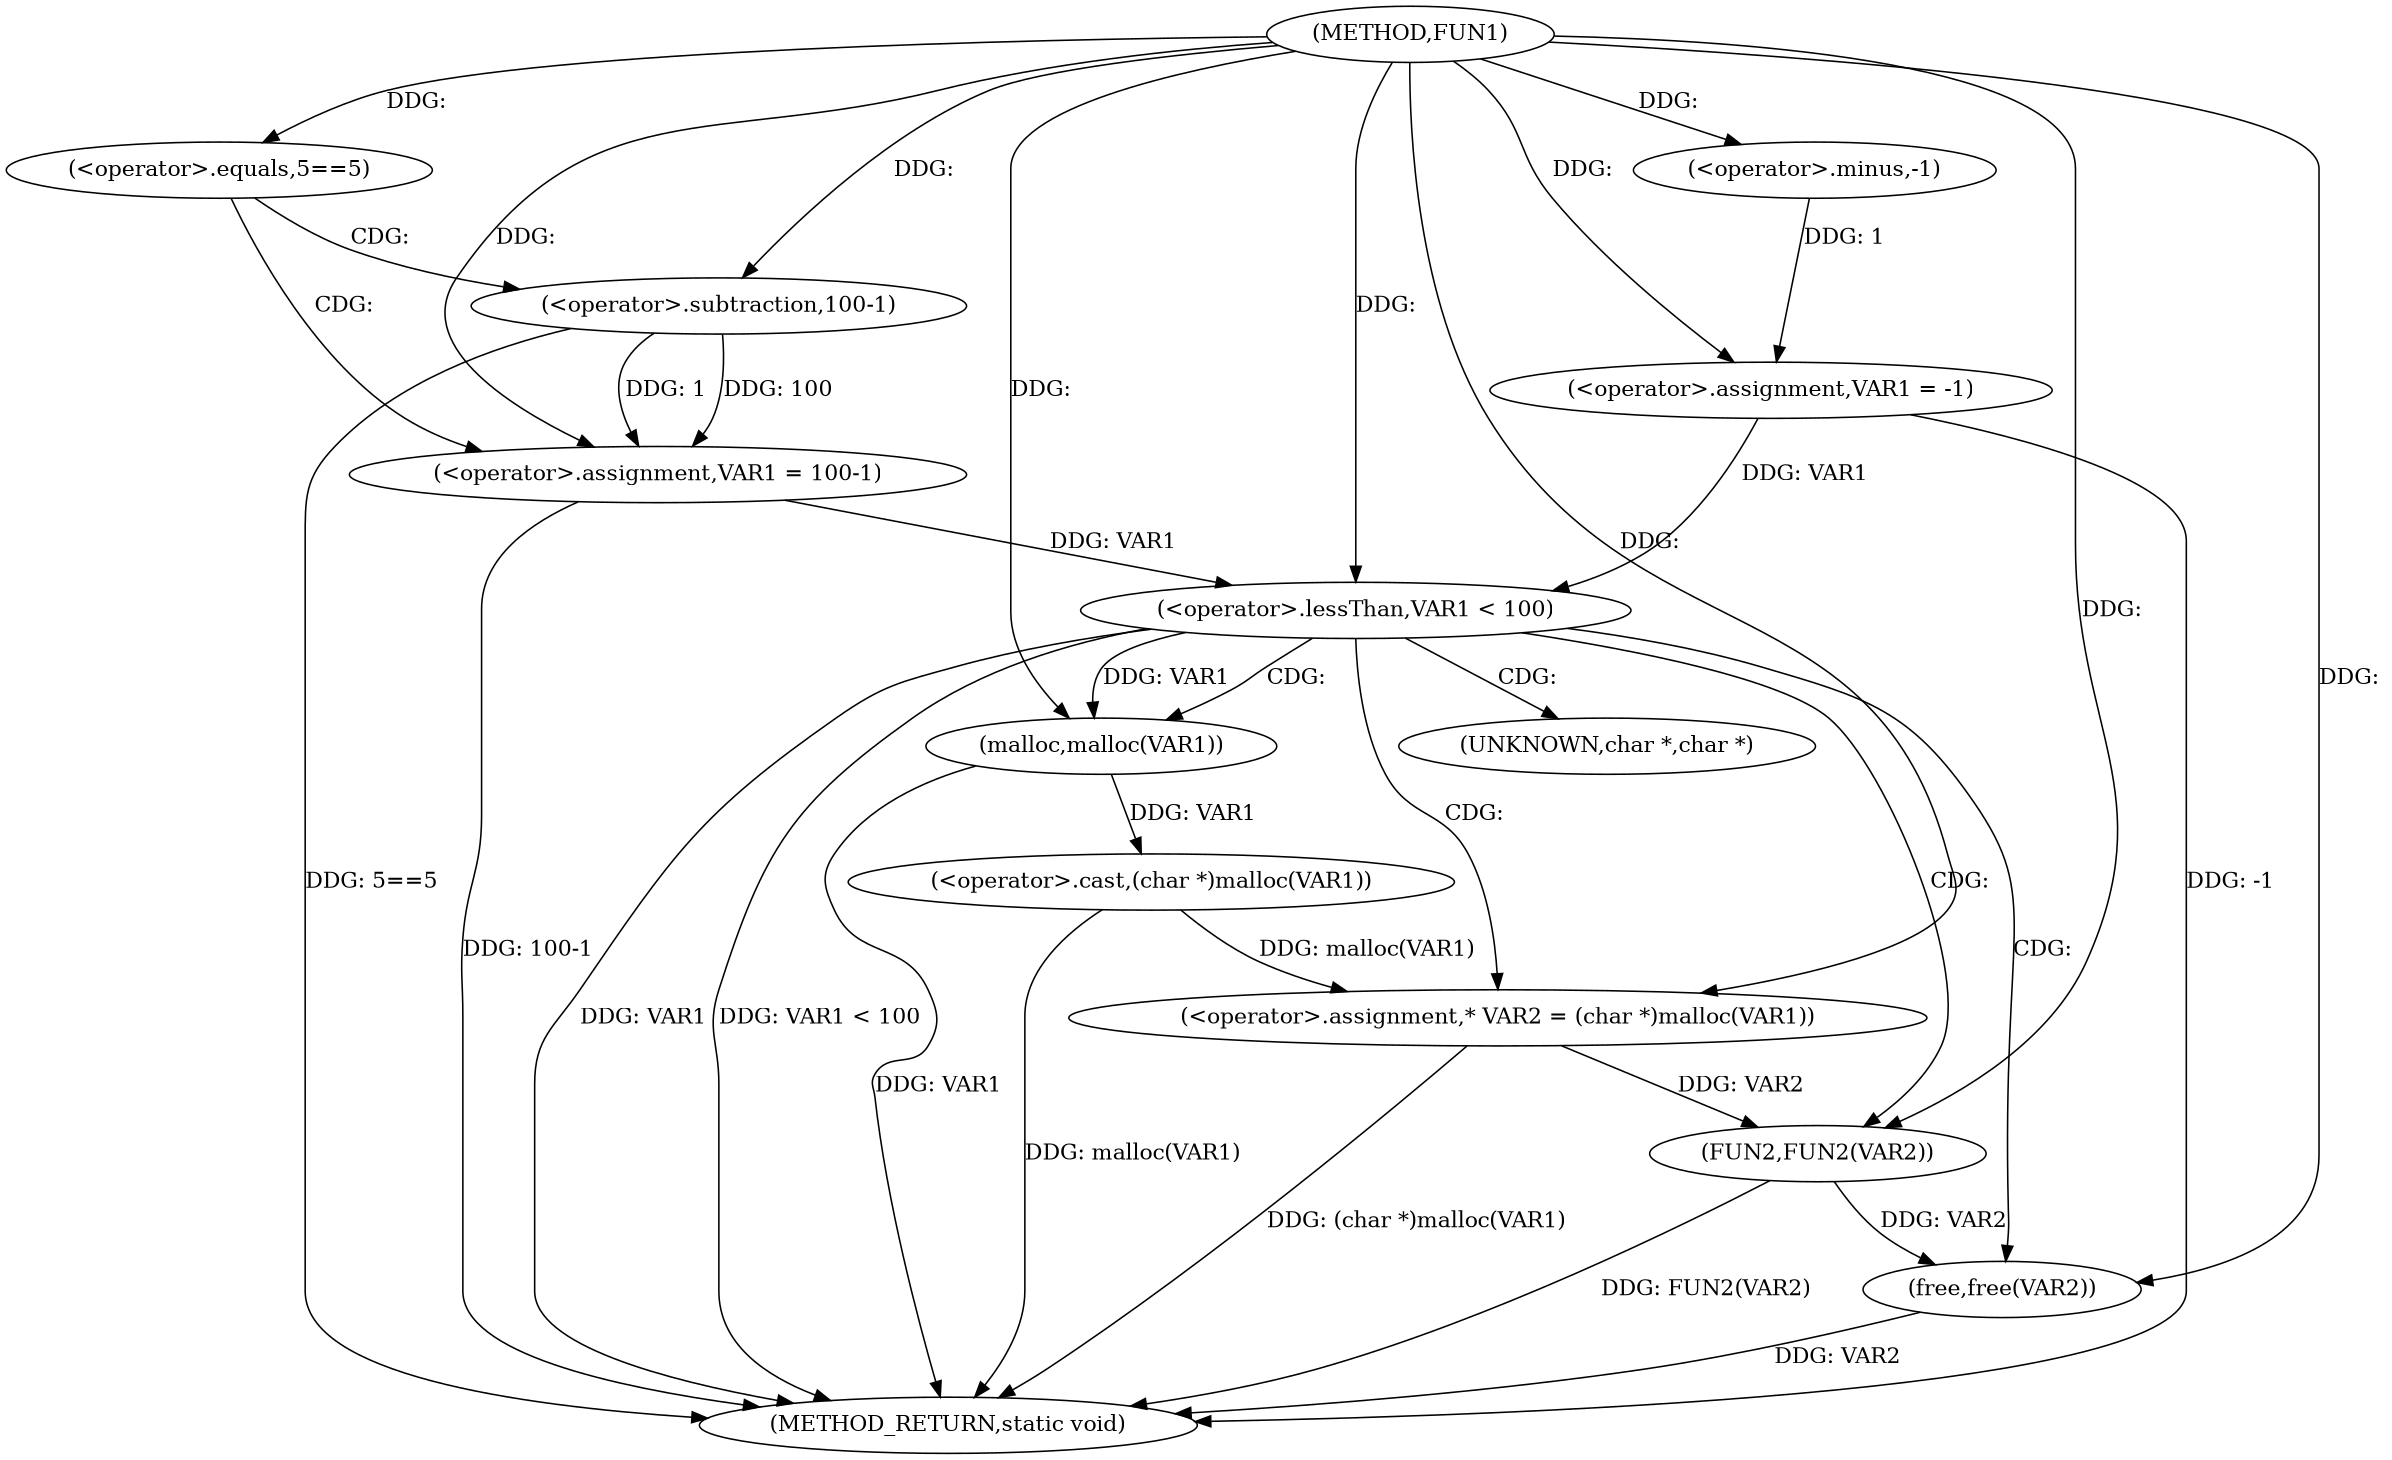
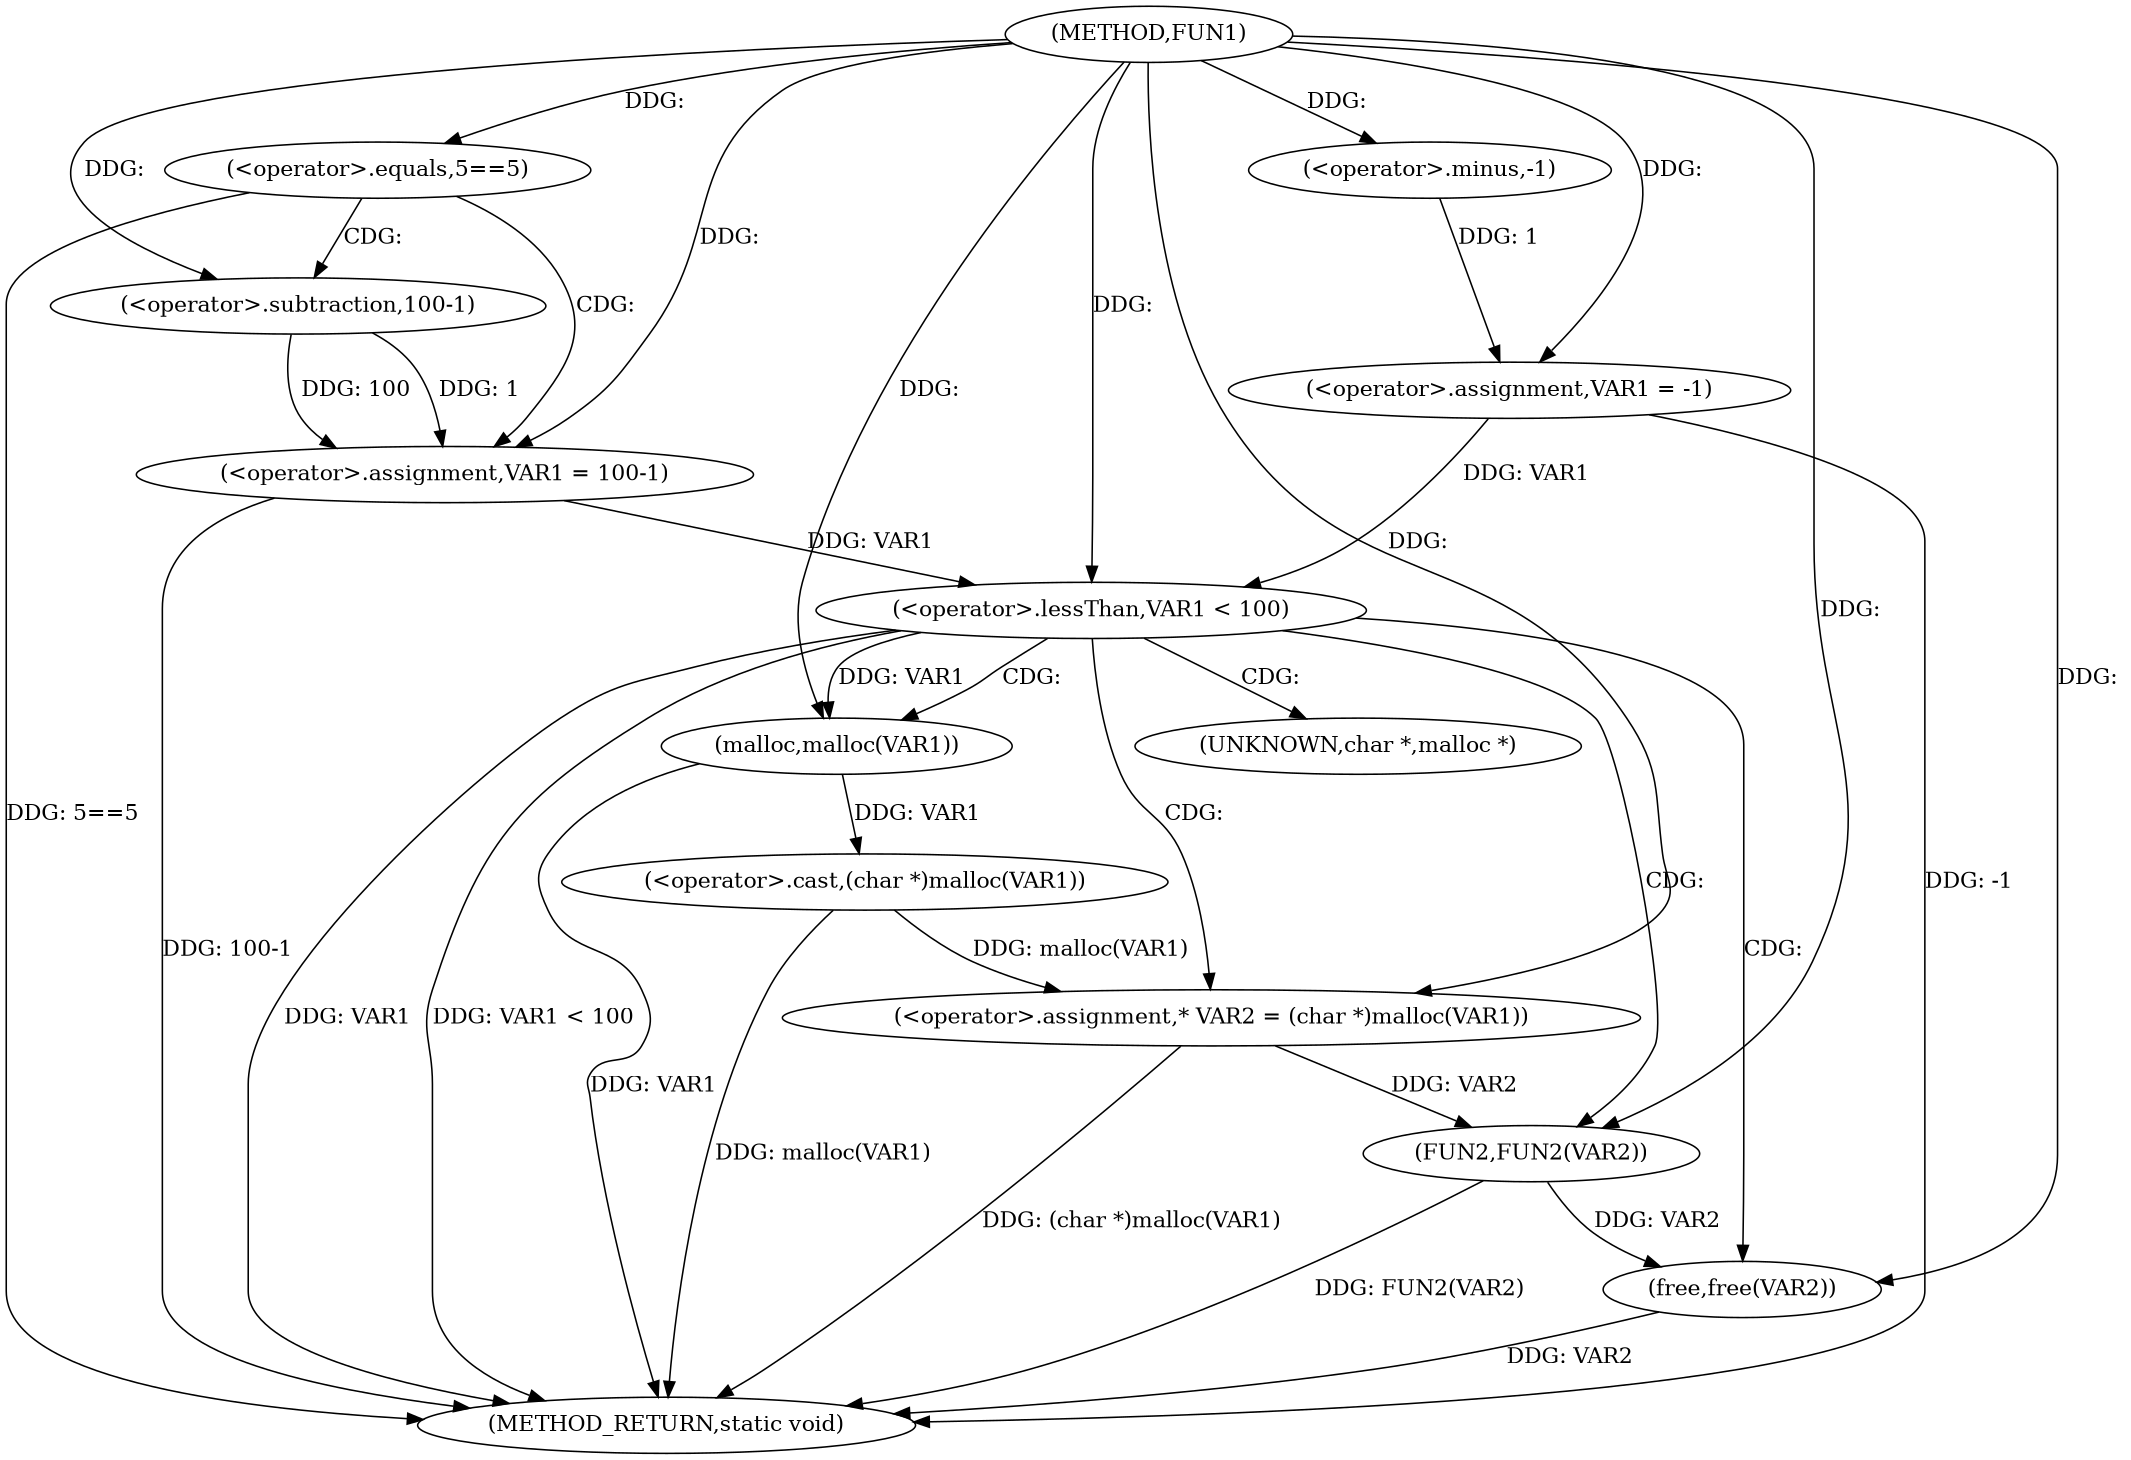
node "(UNKNOWN,char *,char *)": label "(UNKNOWN,char *,char *)" -> "(UNKNOWN,char *,malloc *)"
edge "(<operator>.subtraction,100-1)" -> "(METHOD_RETURN,static void)": now "(<operator>.equals,5==5)" -> "(METHOD_RETURN,static void)"
